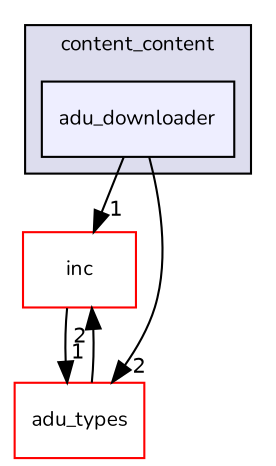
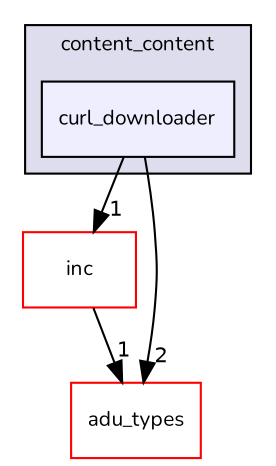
node "adu_downloader": label "adu_downloader" -> "curl_downloader"
edge "adu_types" -> "inc": removed
